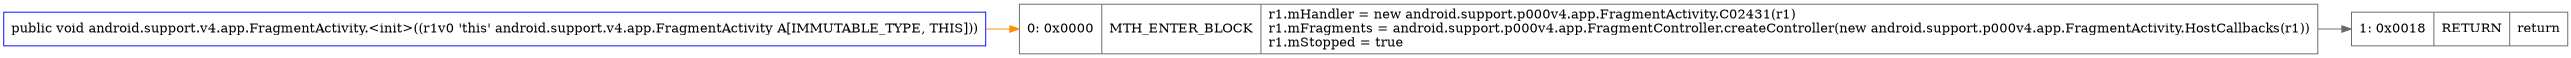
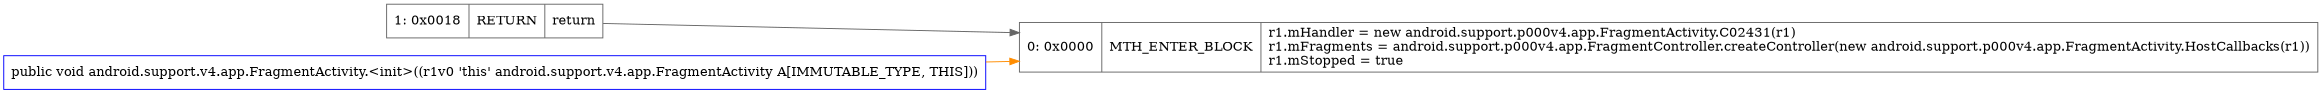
edge "0: 0x0000" -> "1: 0x0018": reversed
